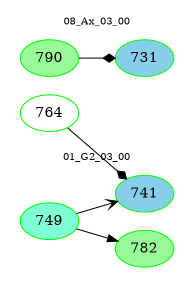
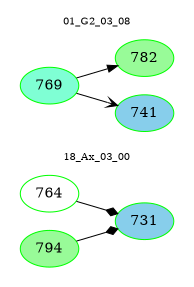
cluster "08_Ax_03_00": label "08_Ax_03_00" -> "18_Ax_03_00"
node "790": label "790" -> "794"
edge "764" -> "741": now "764" -> "731"
cluster "01_G2_03_00": label "01_G2_03_00" -> "01_G2_03_08"
node "749": label "749" -> "769"
